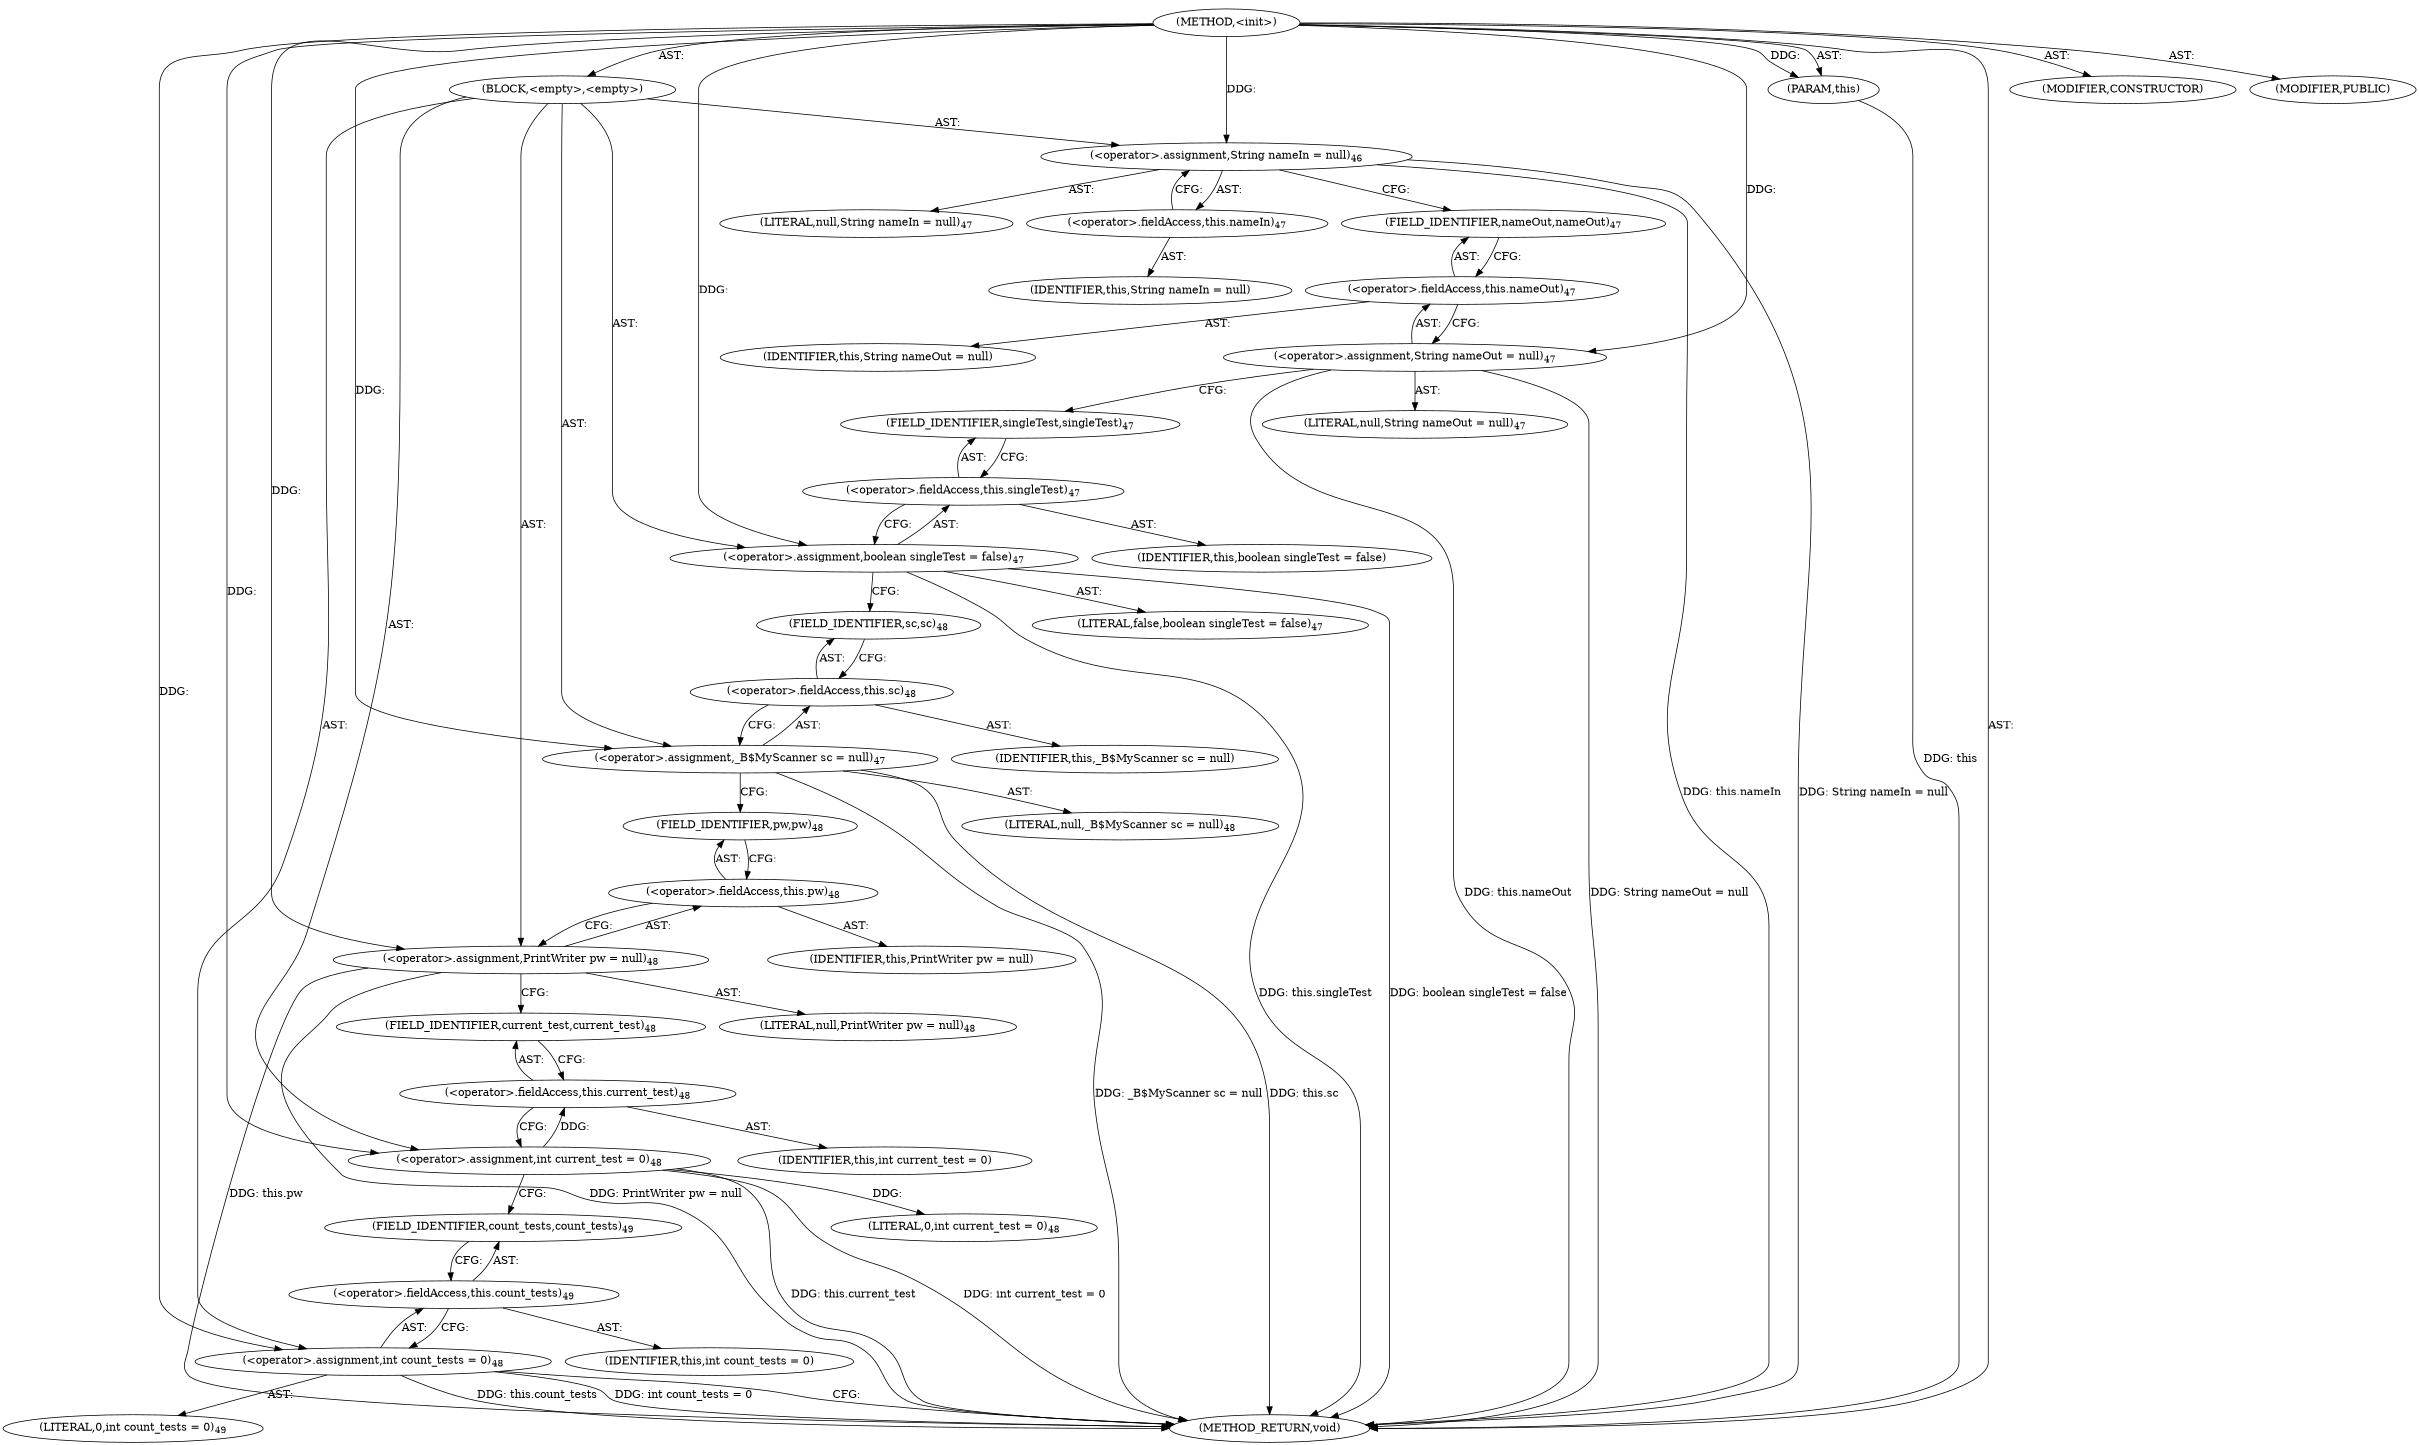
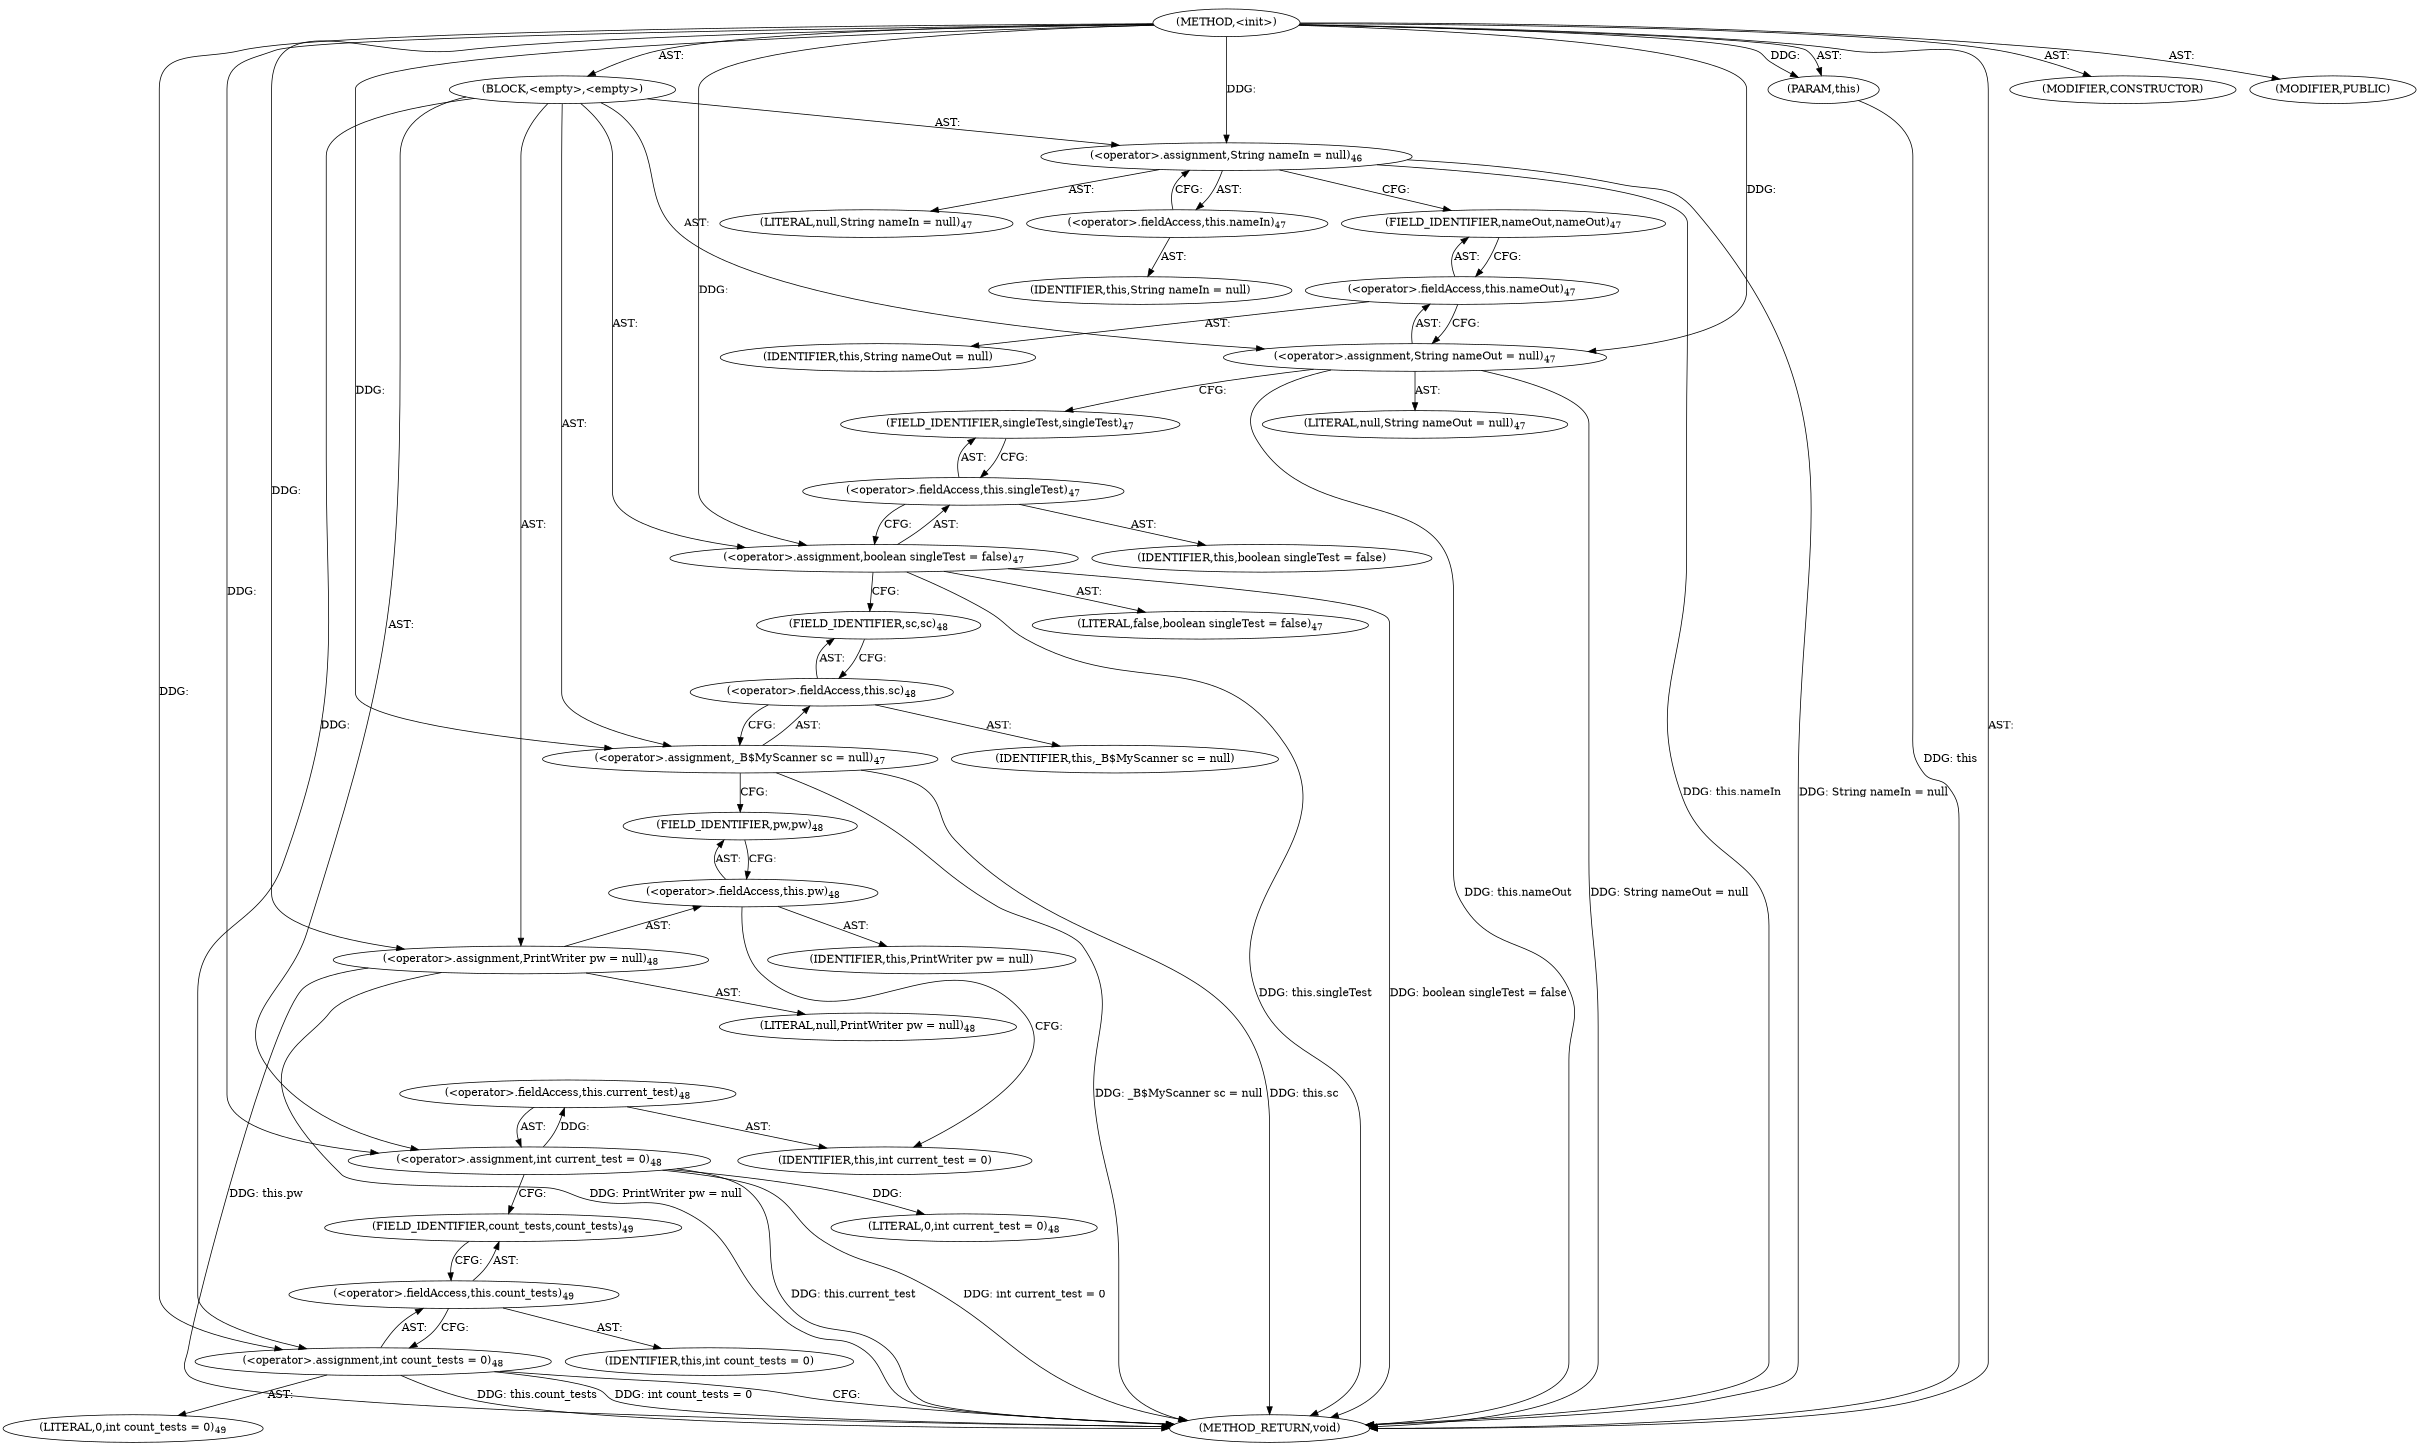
edge "(BLOCK,<empty>,<empty>)" -> "(<operator>.assignment,String nameOut = null)": added, label "AST:"
edge "(BLOCK,<empty>,<empty>)" -> "(<operator>.assignment,int count_tests = 0)": label "AST: " -> "DDG: "
node "(LITERAL,null,_B$MyScanner sc = null)": removed
edge "(<operator>.fieldAccess,this.pw)" -> "(<operator>.assignment,PrintWriter pw = null)": now "(<operator>.fieldAccess,this.pw)" -> "(IDENTIFIER,this,int current_test = 0)"
node "(FIELD_IDENTIFIER,current_test,current_test)": removed
edge "(<operator>.fieldAccess,this.current_test)" -> "(<operator>.assignment,int current_test = 0)": label "CFG: " -> "AST: "
